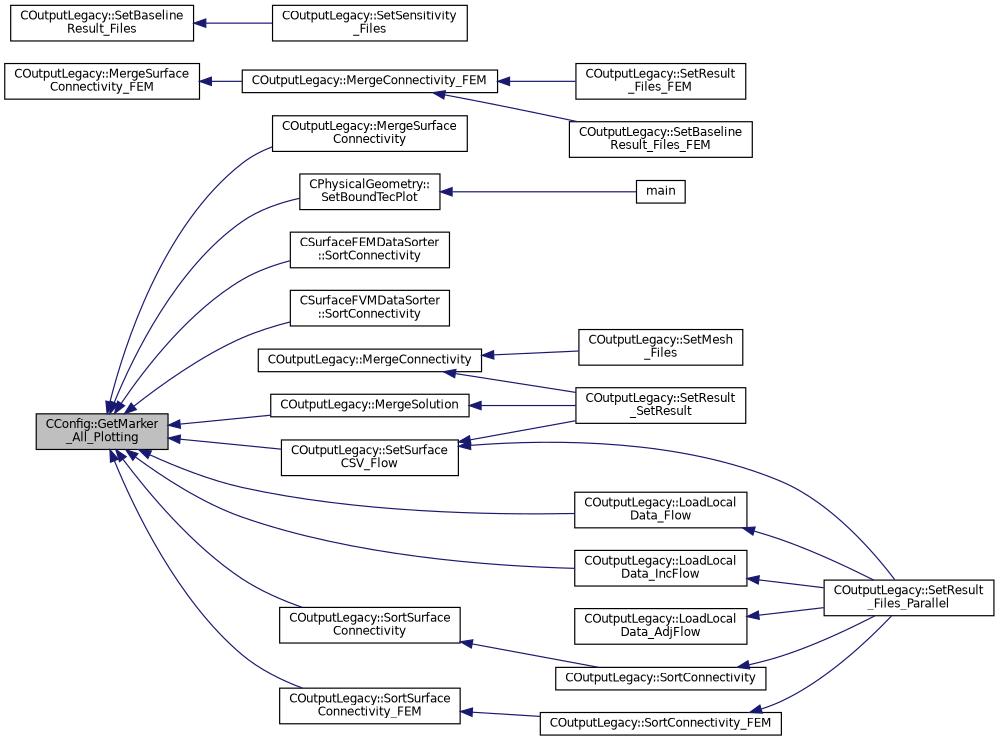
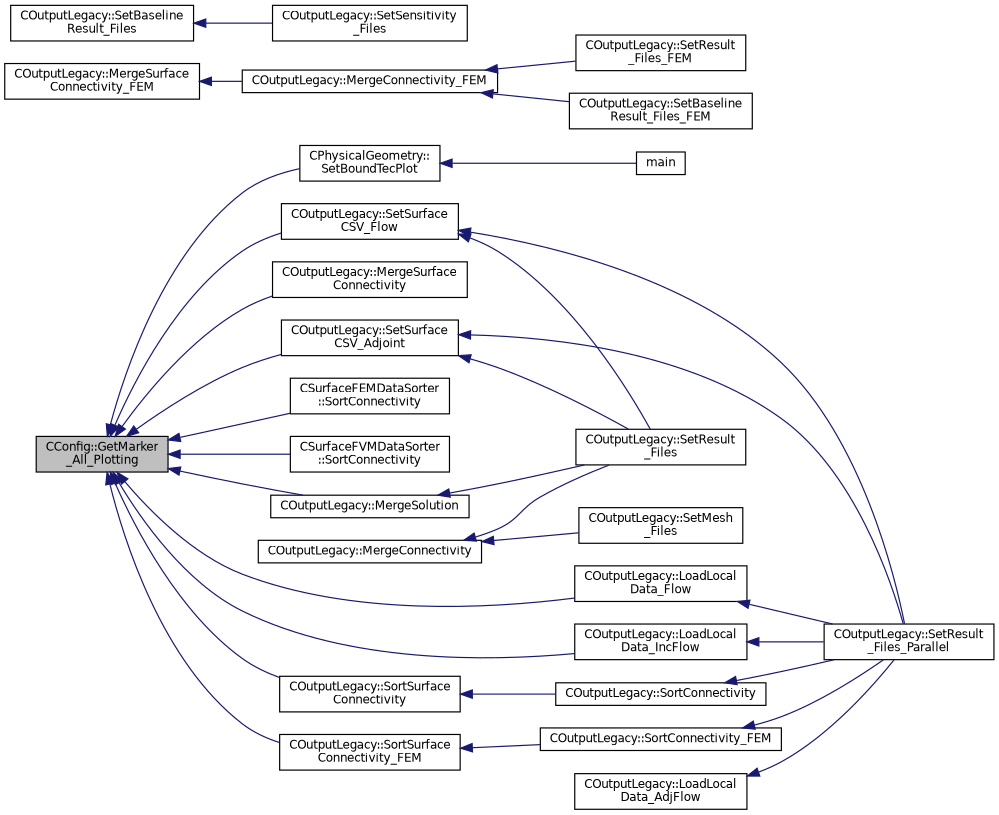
node "COutputLegacy::SetSurface CSV_Adjoint": added
node "COutputLegacy::SetResult _SetResult": label "COutputLegacy::SetResult _SetResult" -> "COutputLegacy::SetResult _Files"
